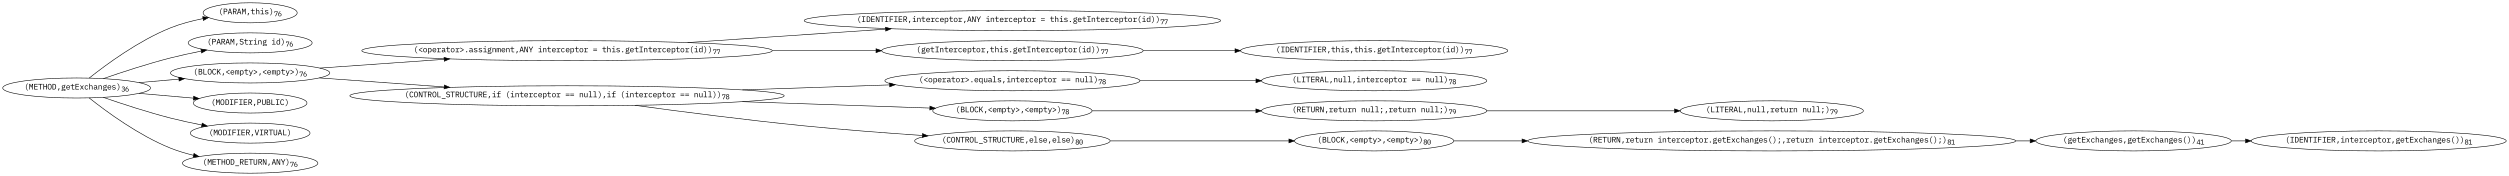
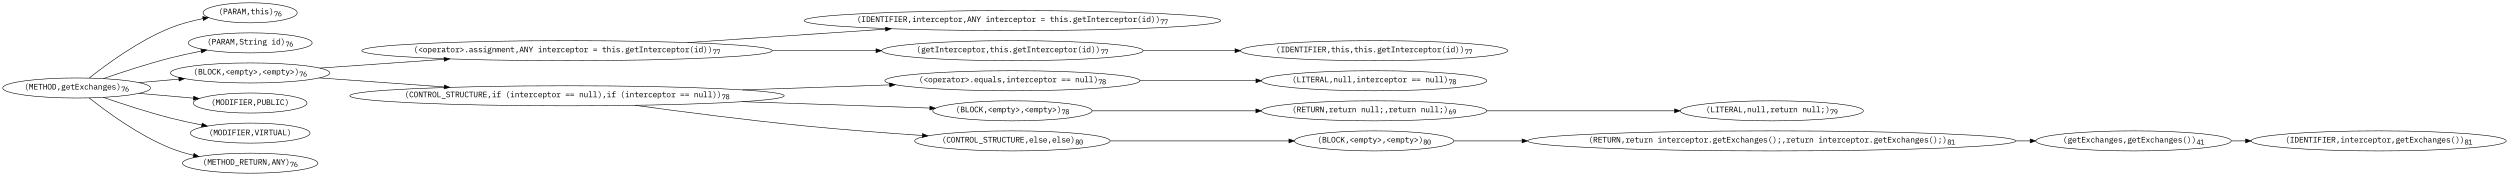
node "(METHOD,getExchanges)": text "36" -> "76"
node "(RETURN,return null;,return null;)": text "79" -> "69"
